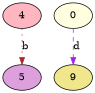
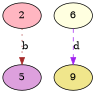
node "4": label "4" -> "2"
node "0": label "0" -> "6"
